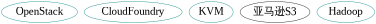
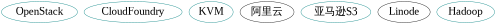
node "阿里云": added
node "亚马逊S3": color black -> teal
node "Linode": added
